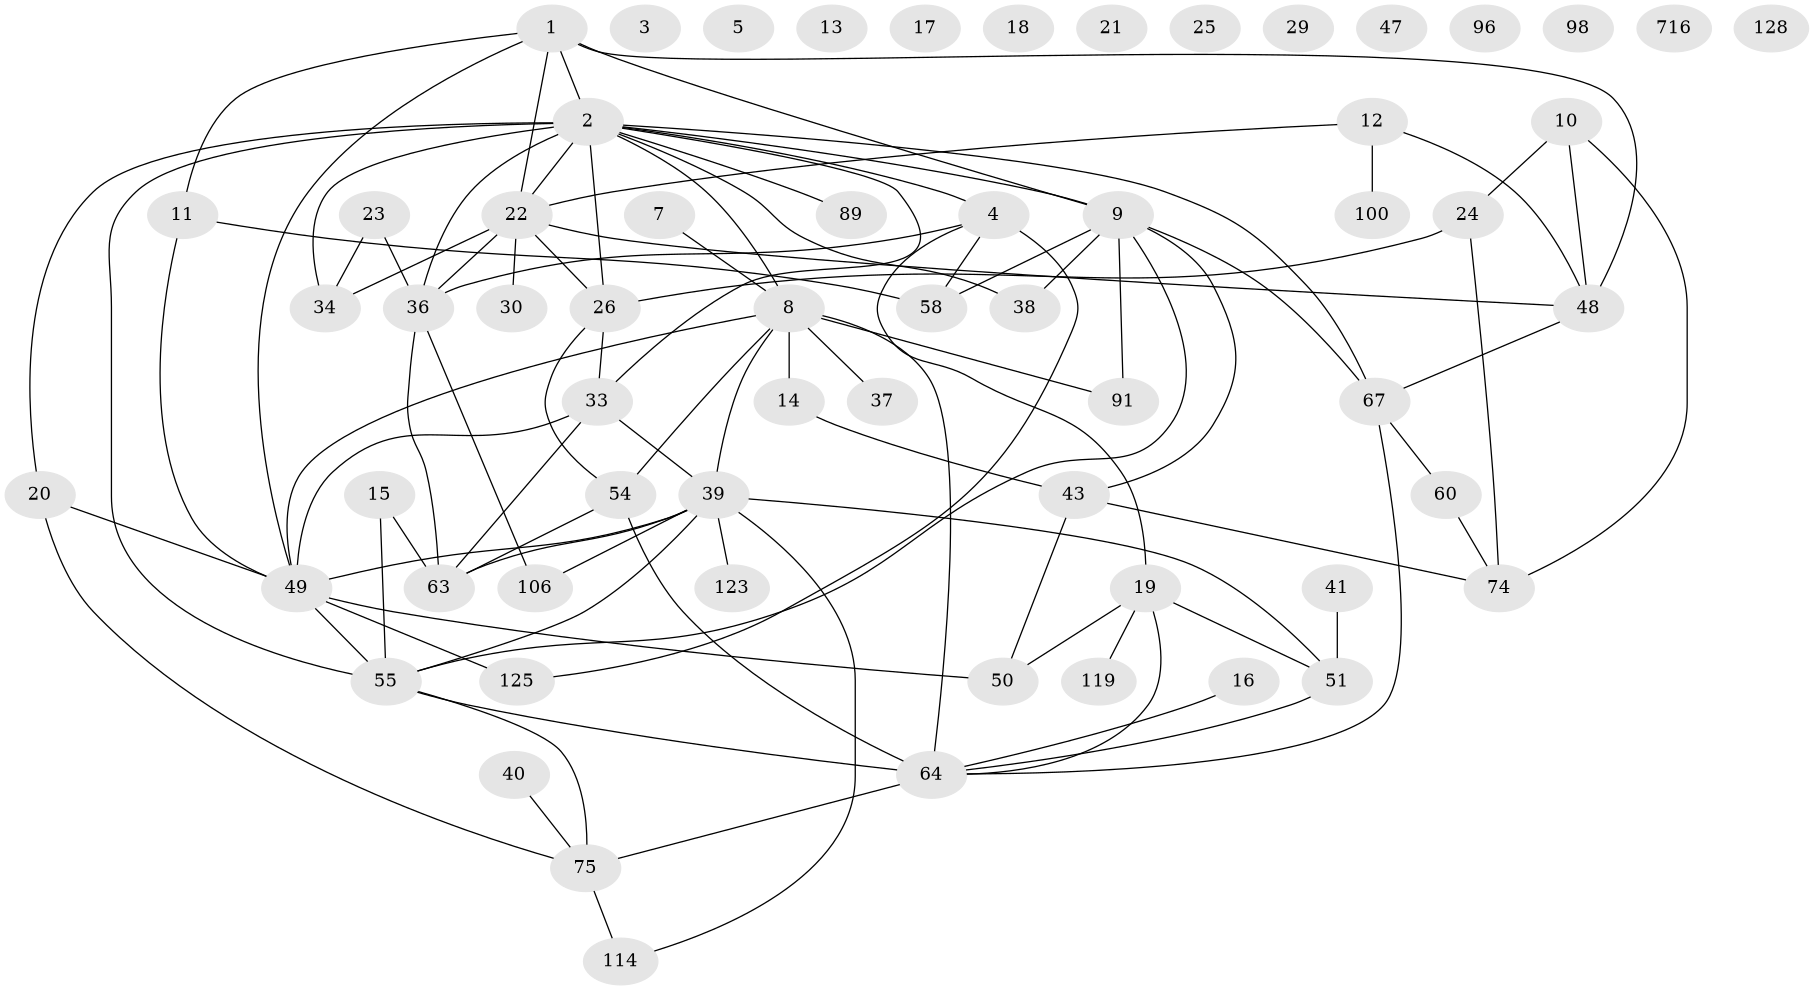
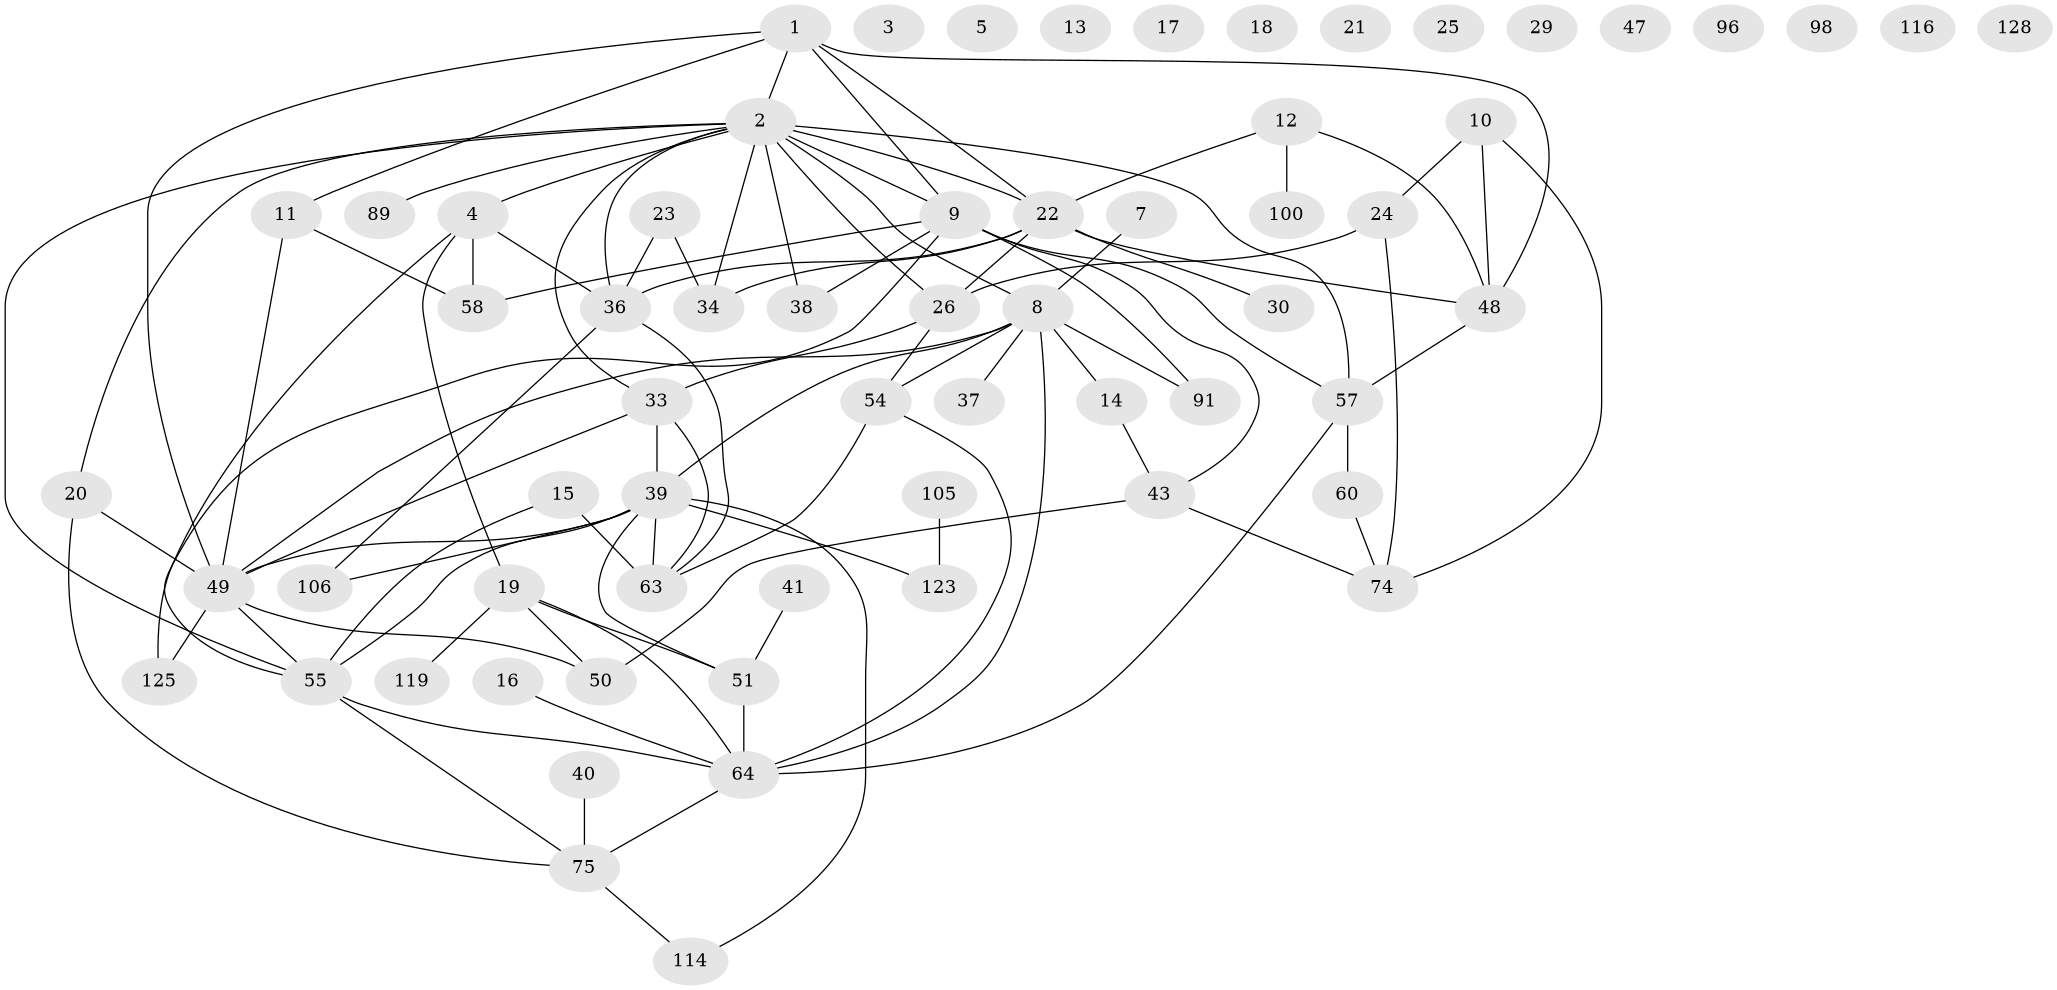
node "716": label "716" -> "116"
node "67": label "67" -> "57"
node "105": added
